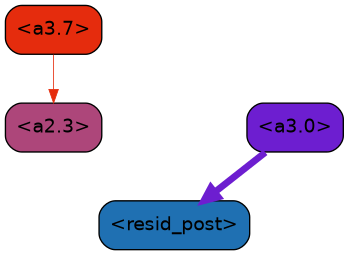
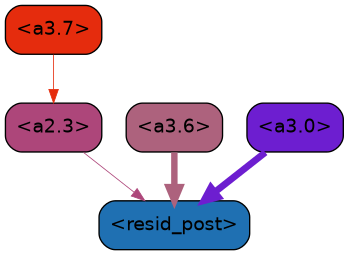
node "<a3.6>": added
edge "<a2.3>" -> "<resid_post>": added
